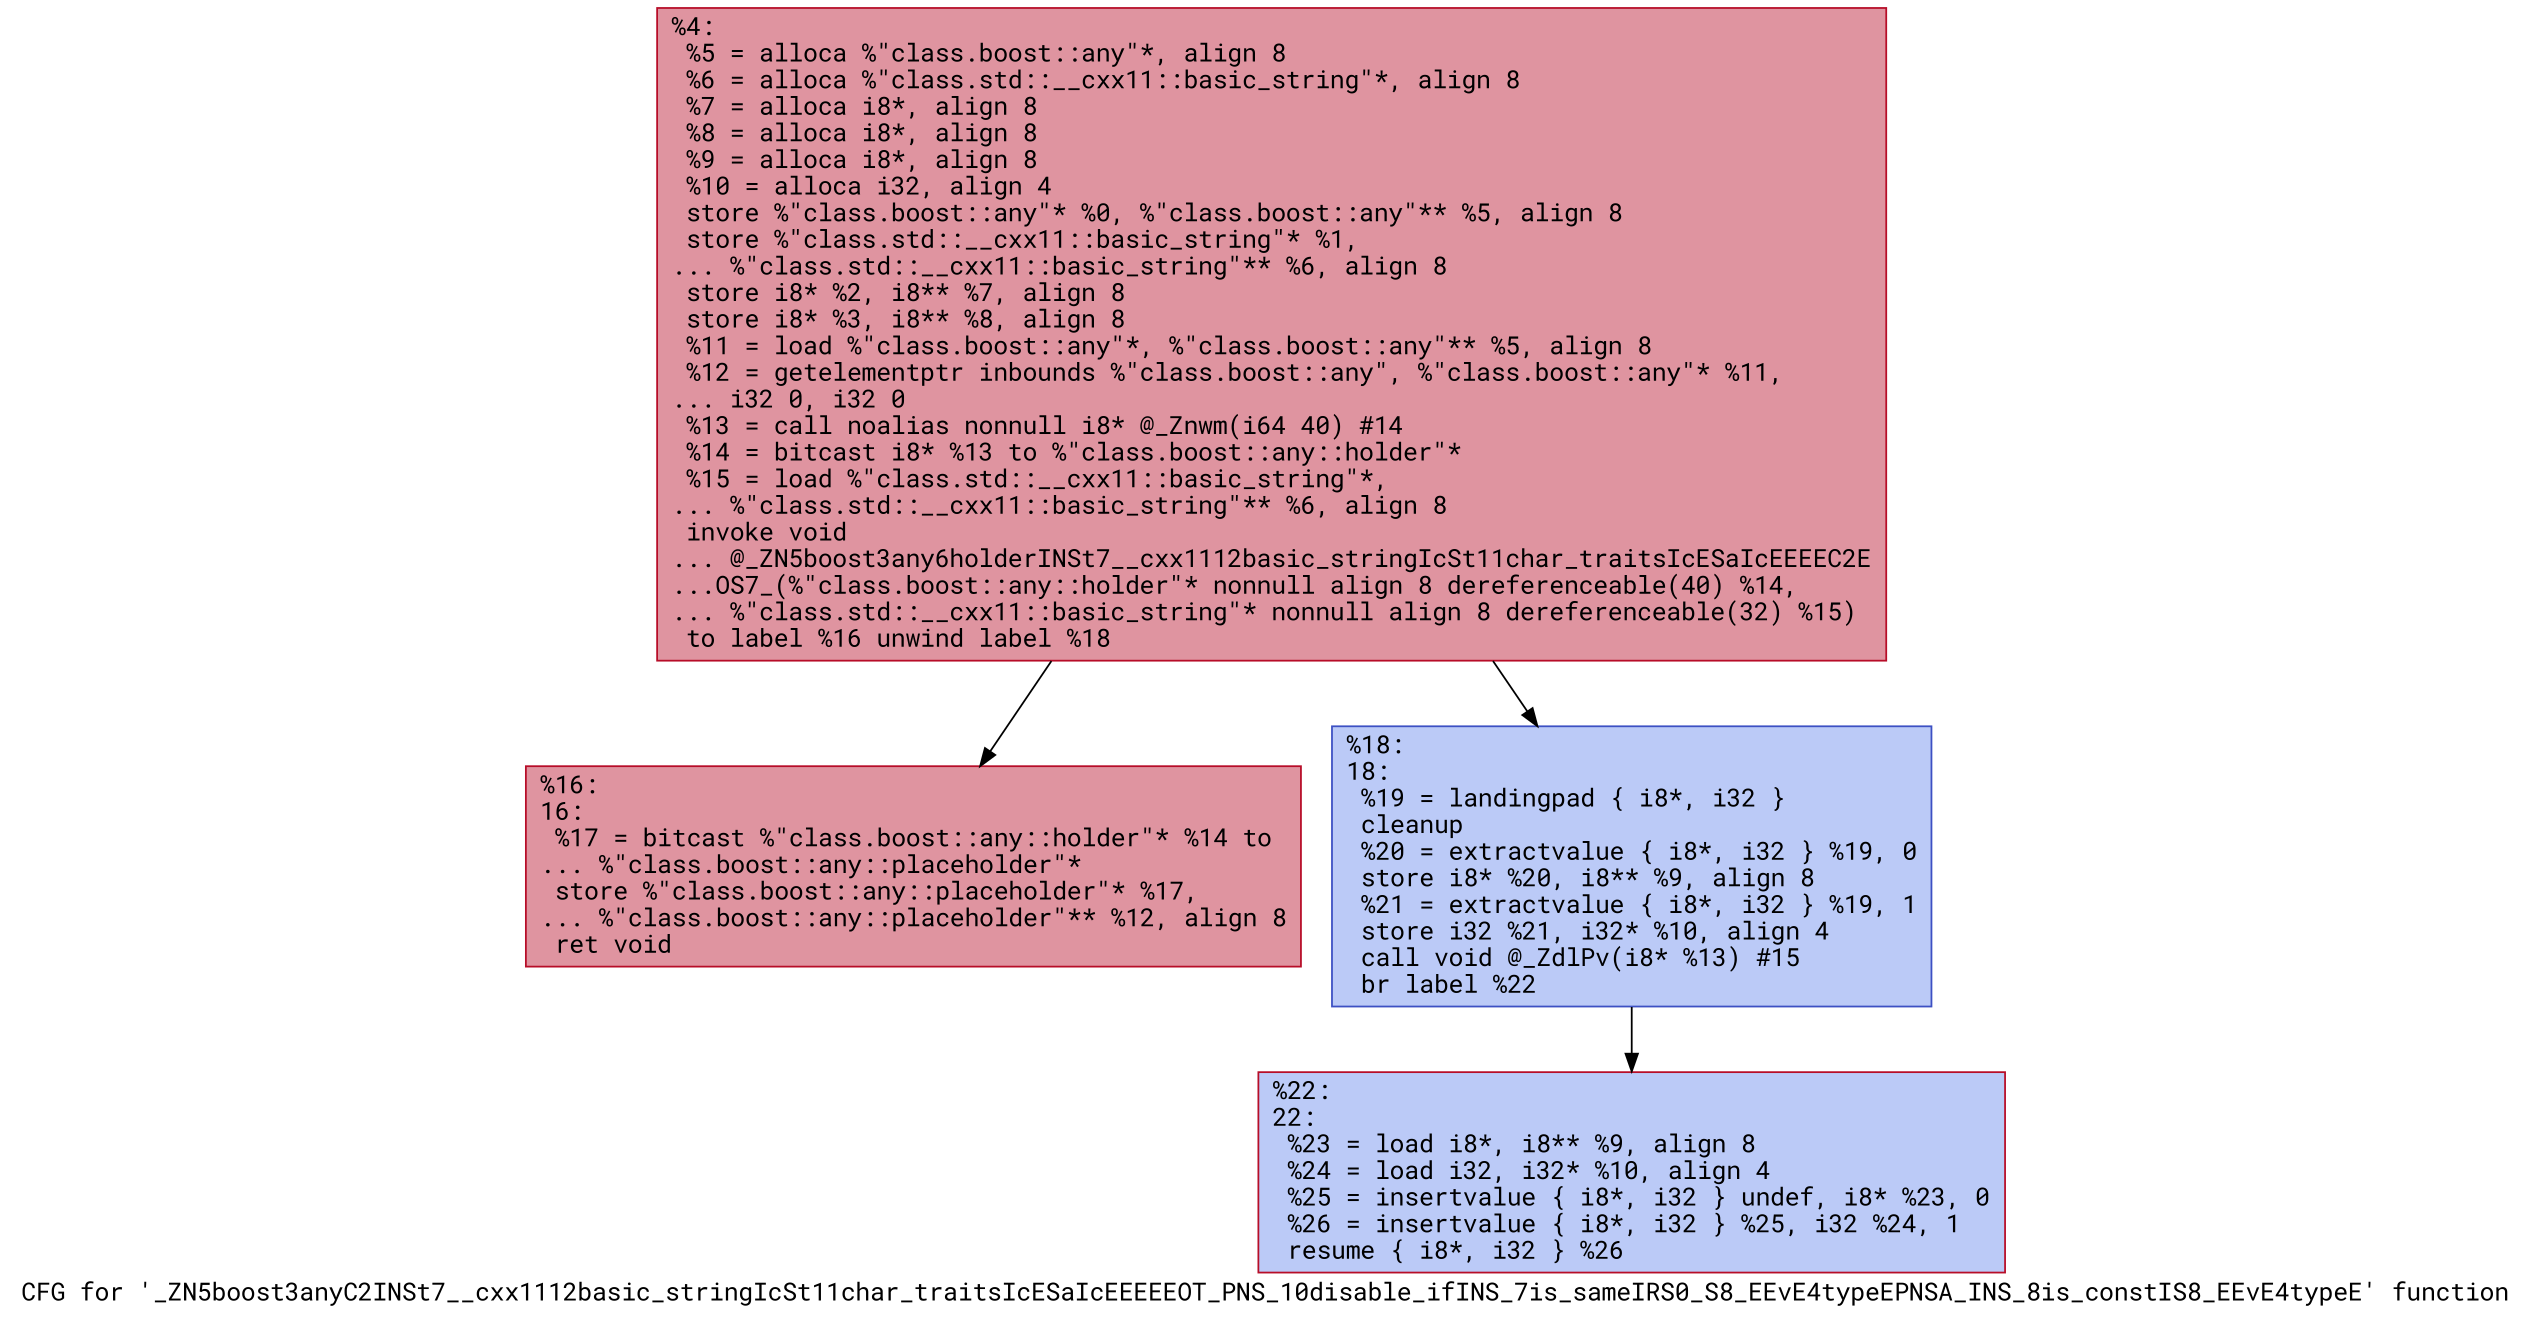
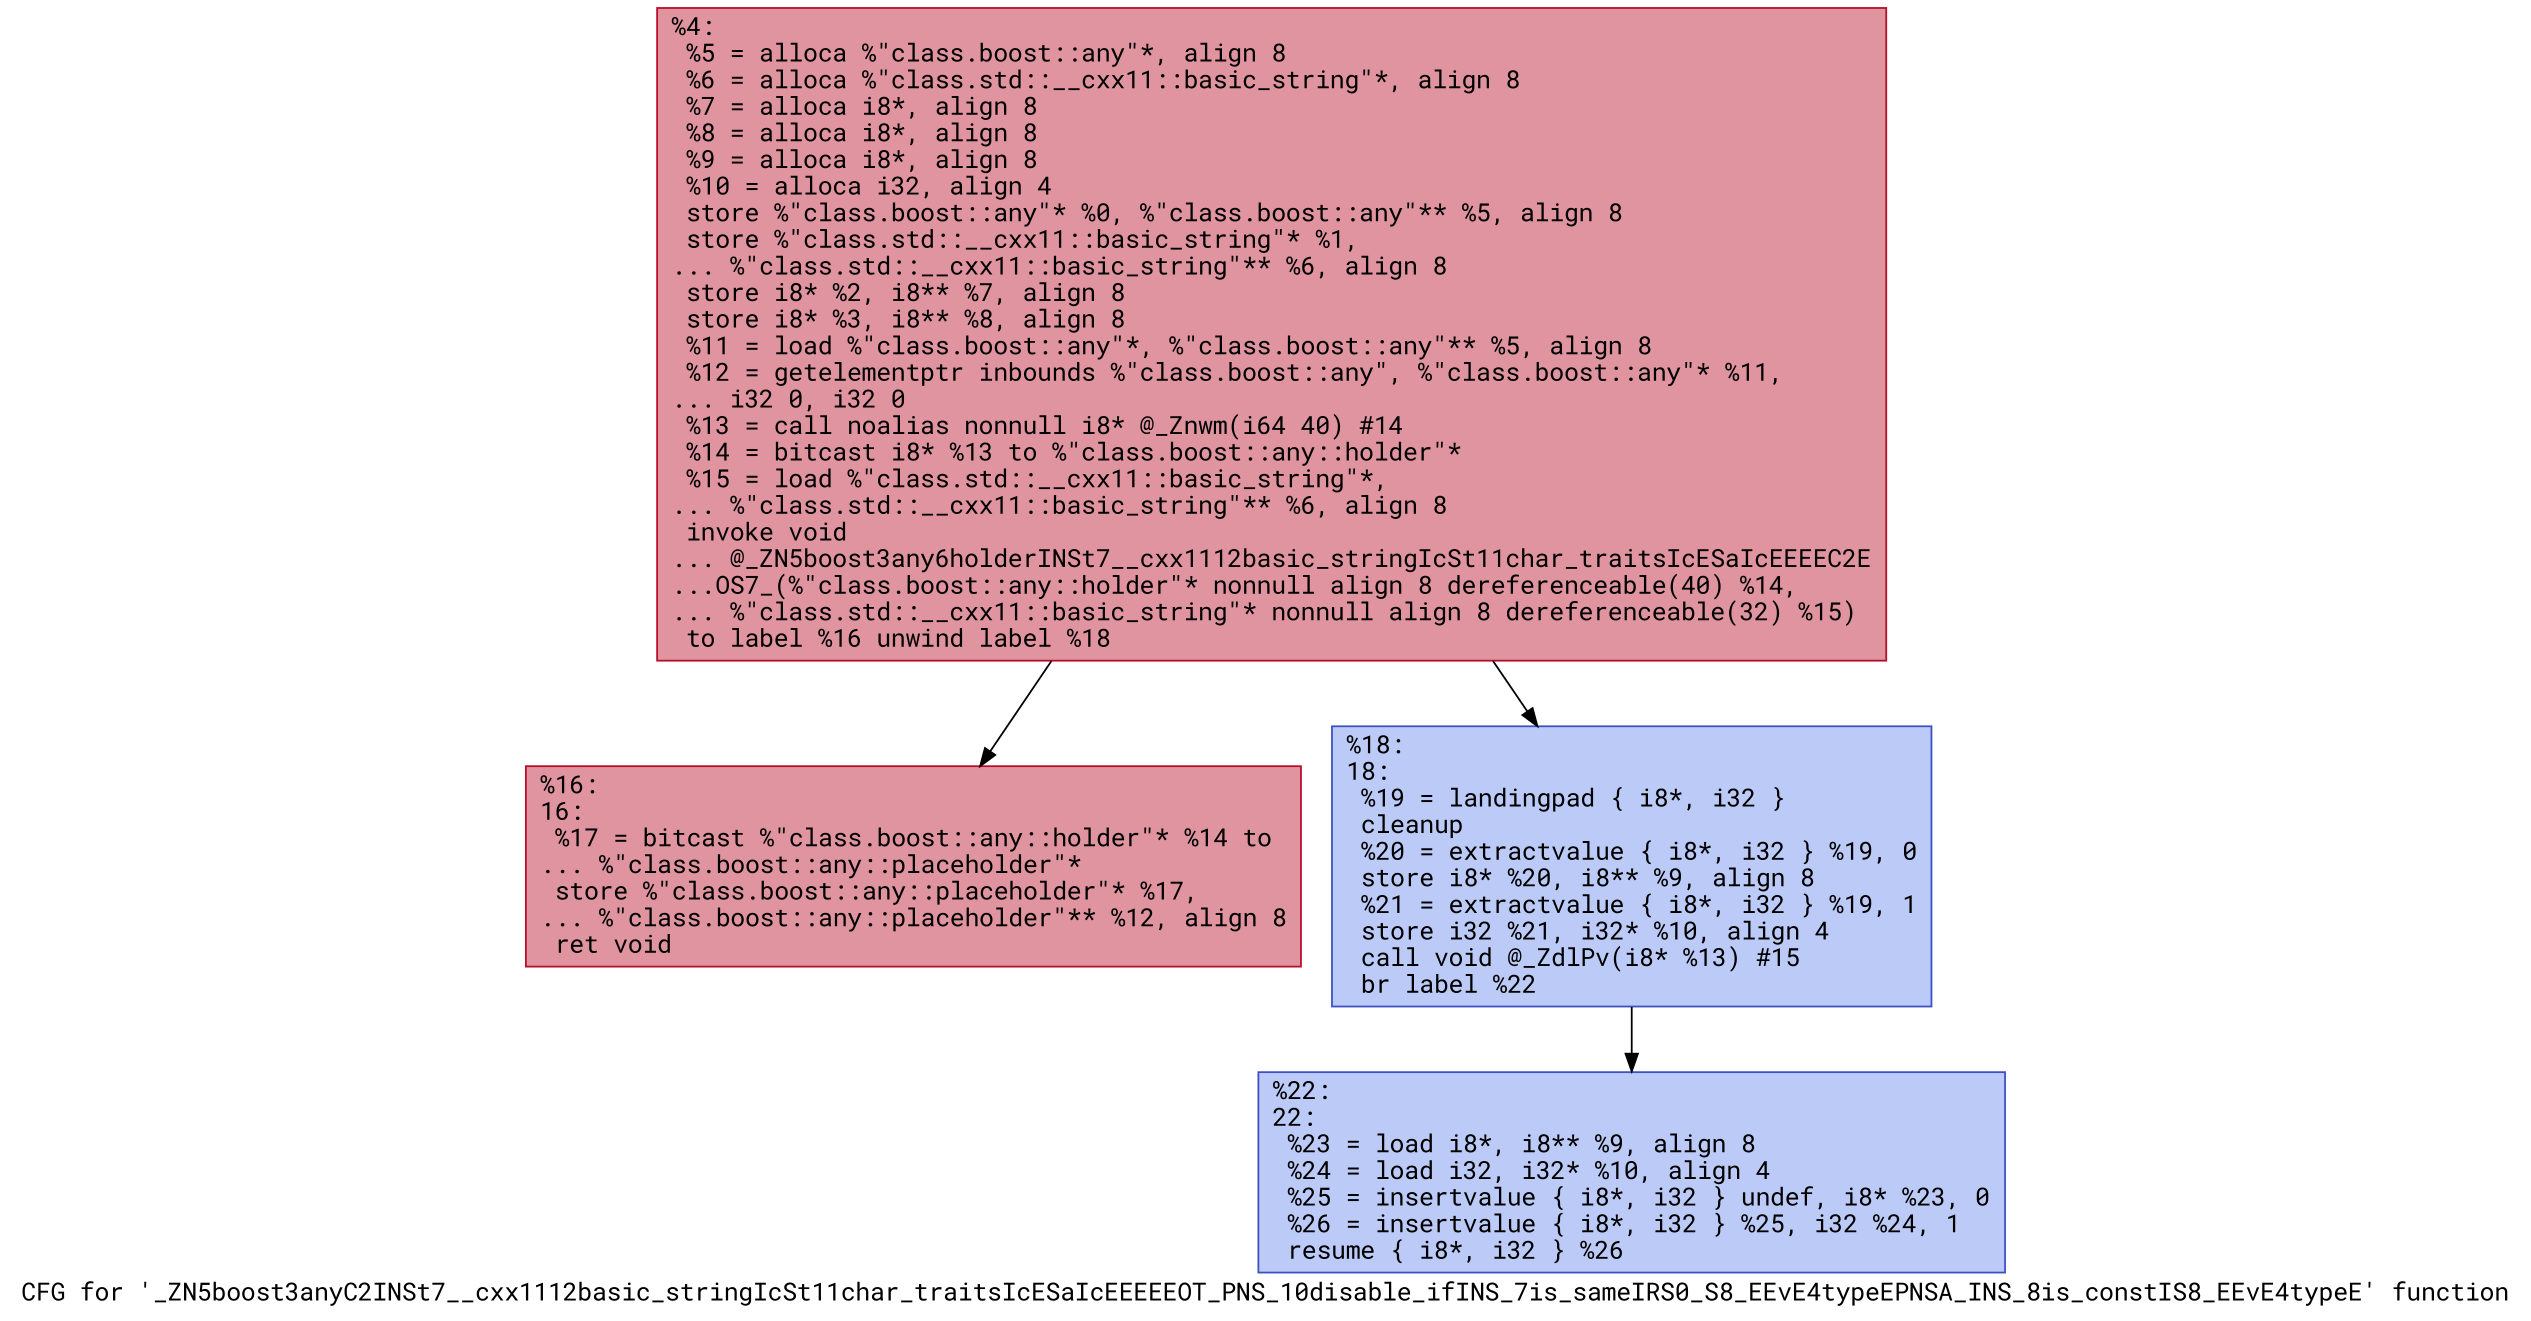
node "%22:": color #b70d28ff -> #3d50c3ff
